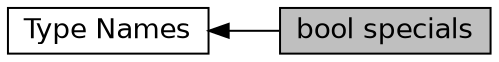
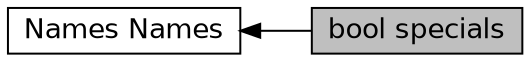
node "Type Names": label "Type Names" -> "Names Names"
